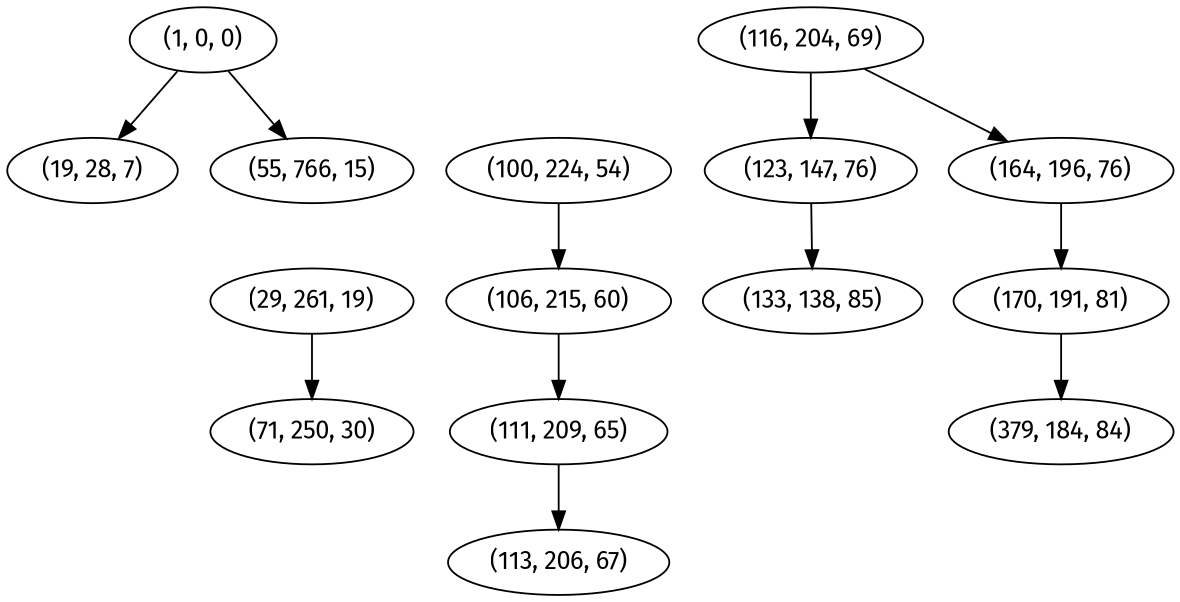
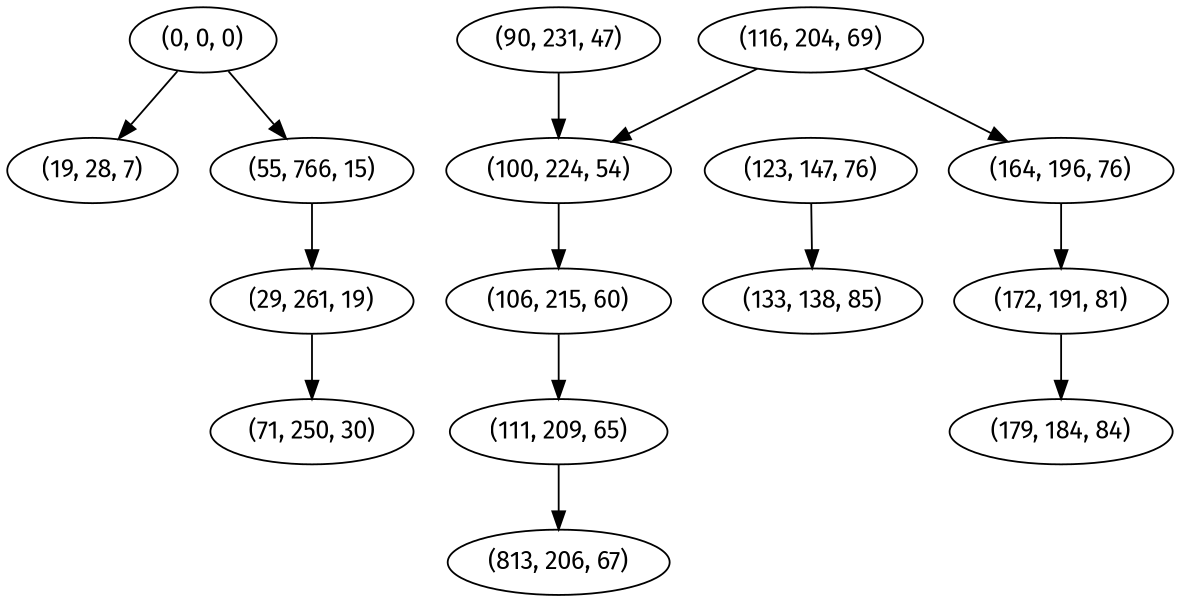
node "(1, 0, 0)": label "(1, 0, 0)" -> "(0, 0, 0)"
node "(90, 231, 47)": added
edge "(116, 204, 69)" -> "(123, 147, 76)": now "(116, 204, 69)" -> "(100, 224, 54)"
edge "(55, 766, 15)" -> "(29, 261, 19)": added
node "(170, 191, 81)": label "(170, 191, 81)" -> "(172, 191, 81)"
node "(379, 184, 84)": label "(379, 184, 84)" -> "(179, 184, 84)"
node "(113, 206, 67)": label "(113, 206, 67)" -> "(813, 206, 67)"
